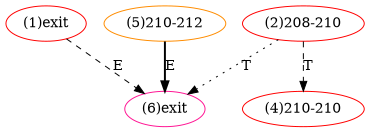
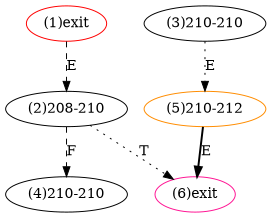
node "(3)210-210": added
node "(2)208-210": color red -> black
edge "(1)exit" -> "(6)exit": now "(1)exit" -> "(2)208-210"
edge "(2)208-210" -> "(4)210-210": label "T" -> "F"
node "(4)210-210": color red -> black
